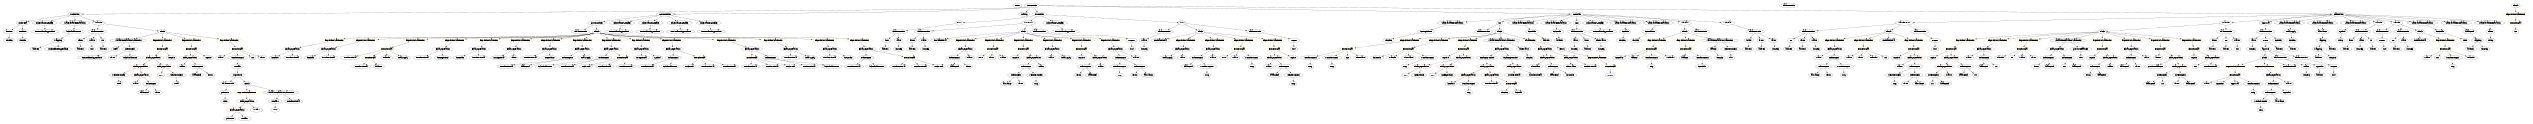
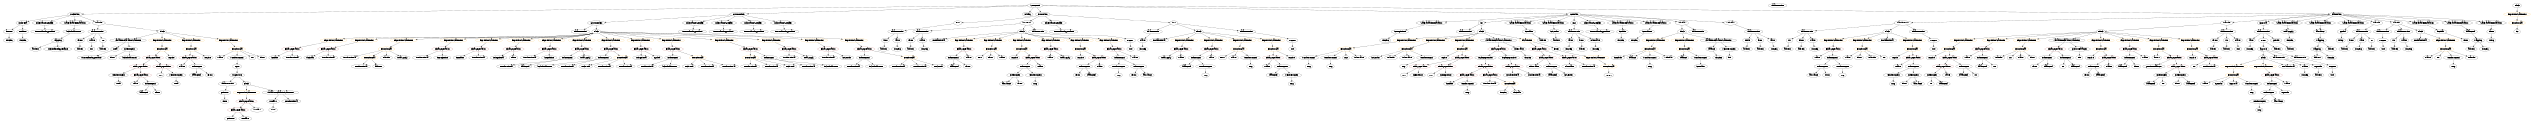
node "Enter": removed
node "vundflw": label "vundflw" -> "super"
